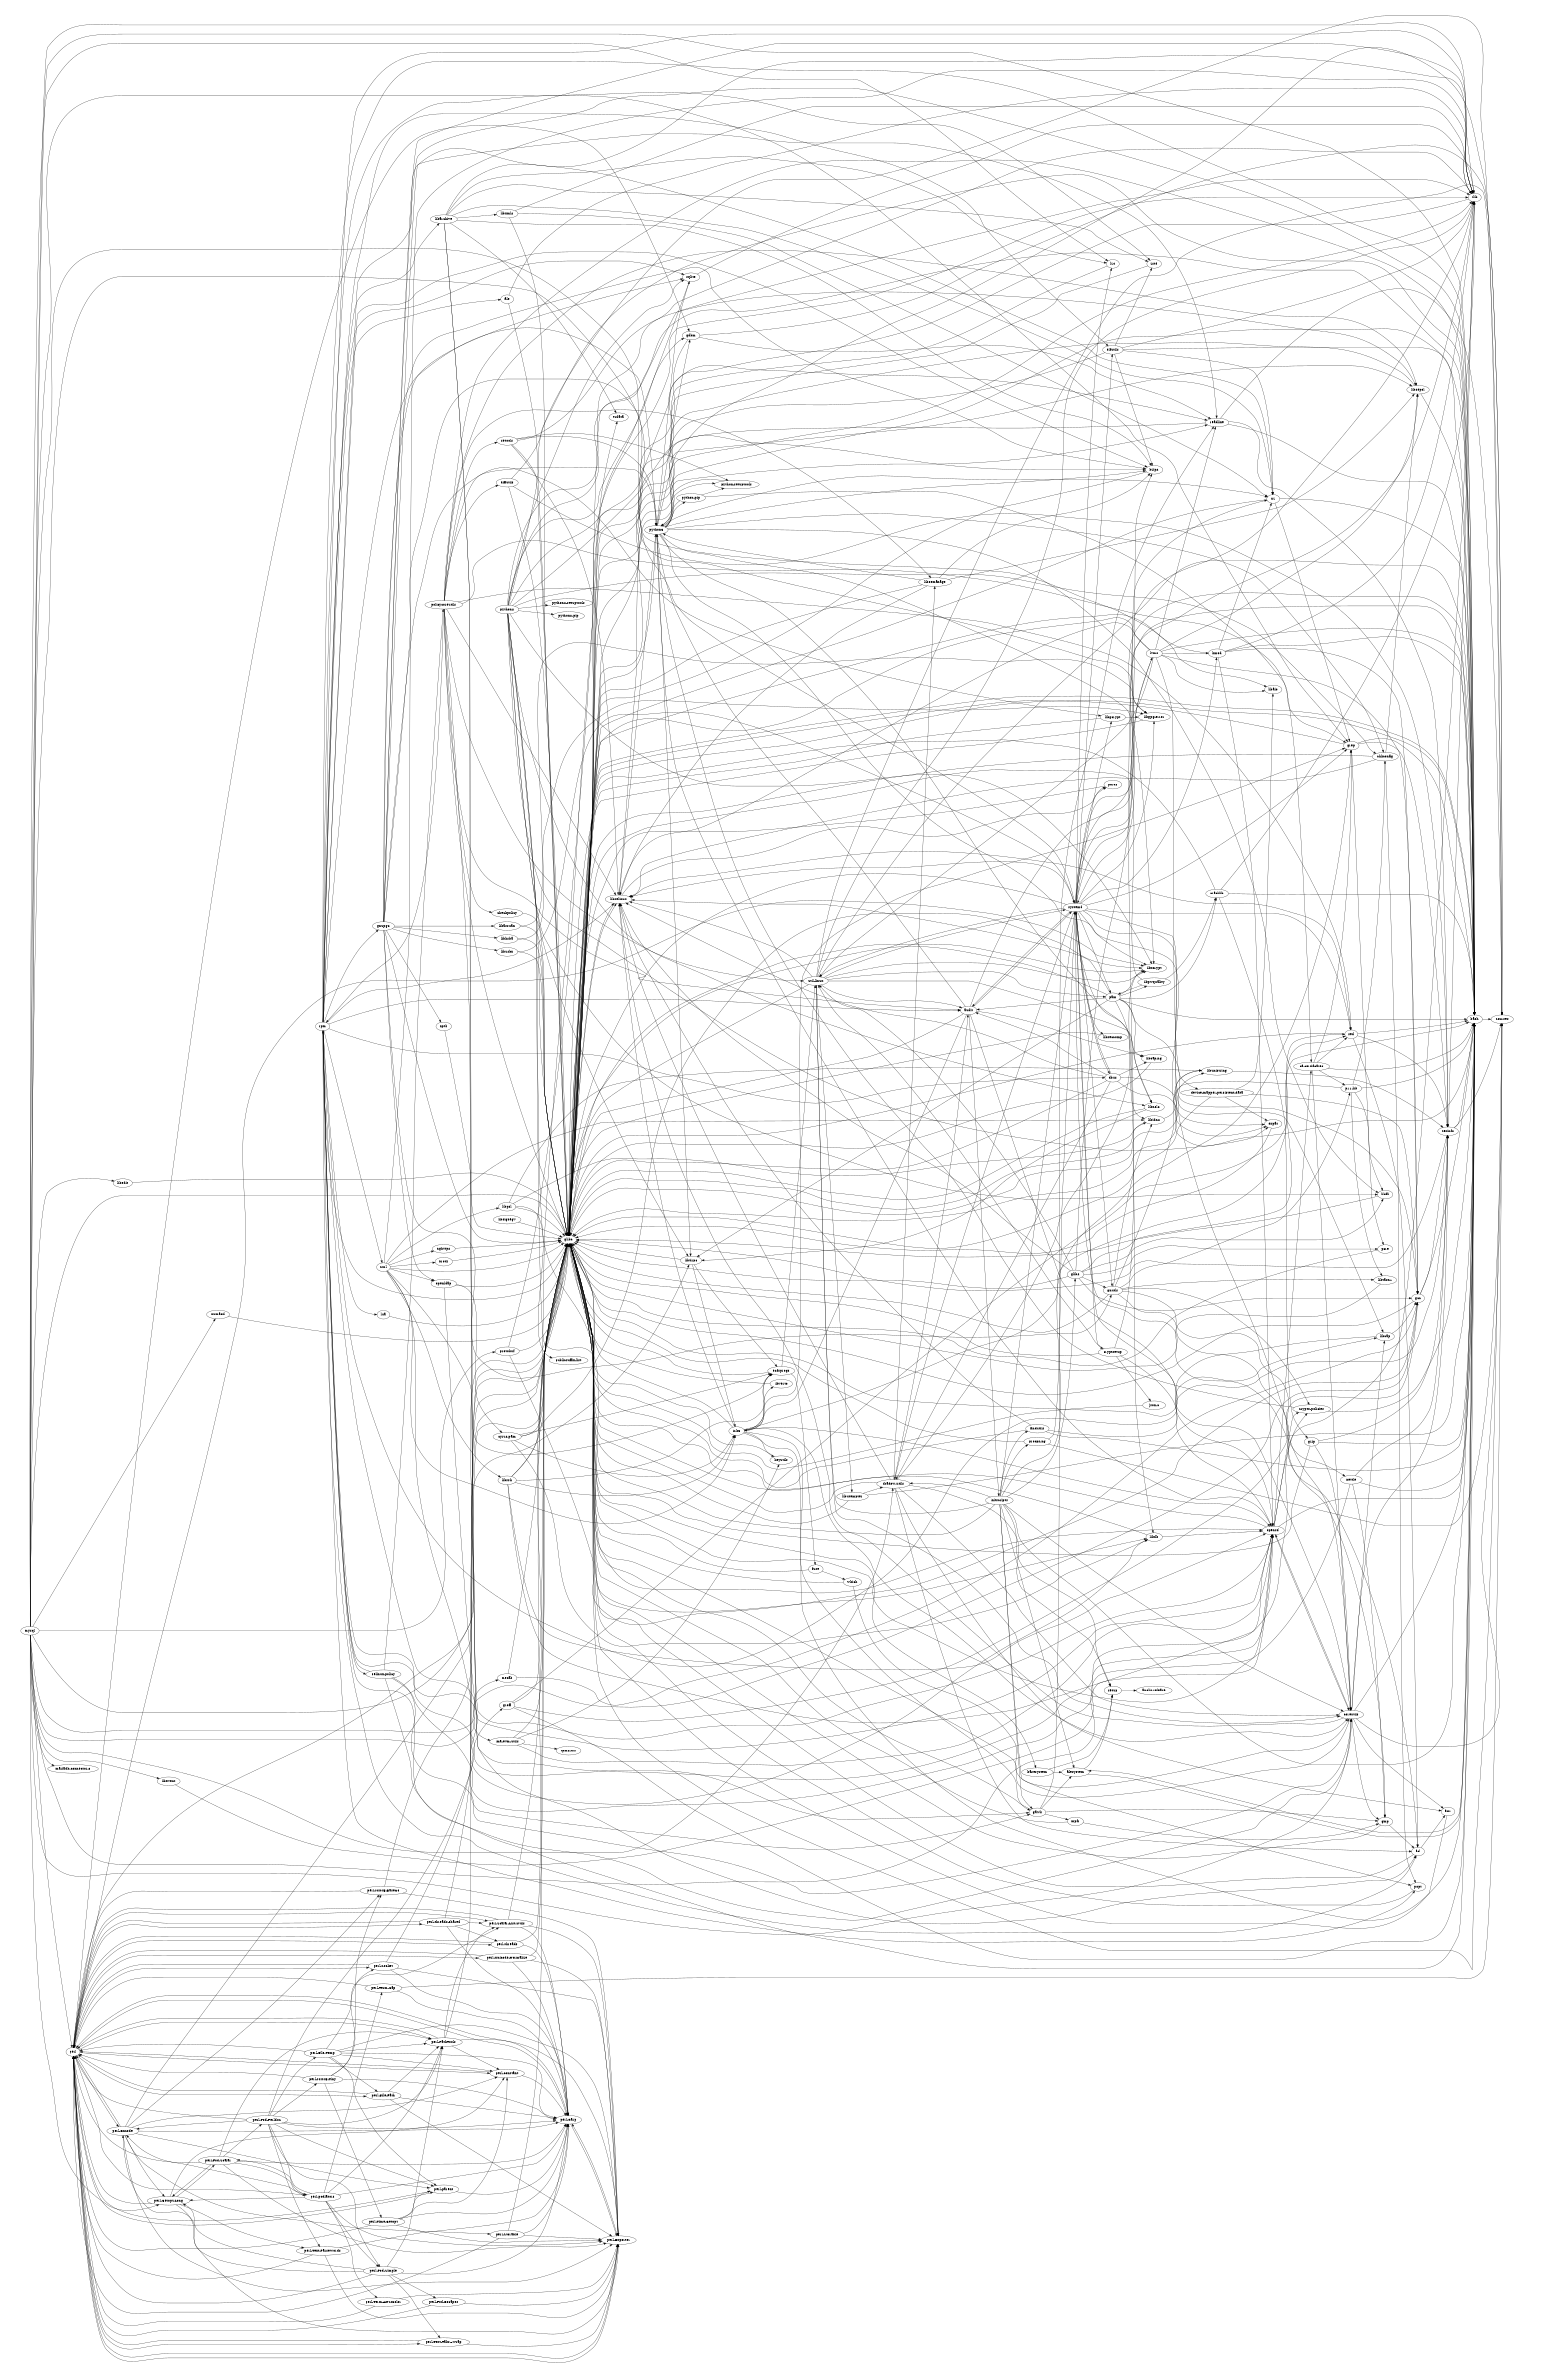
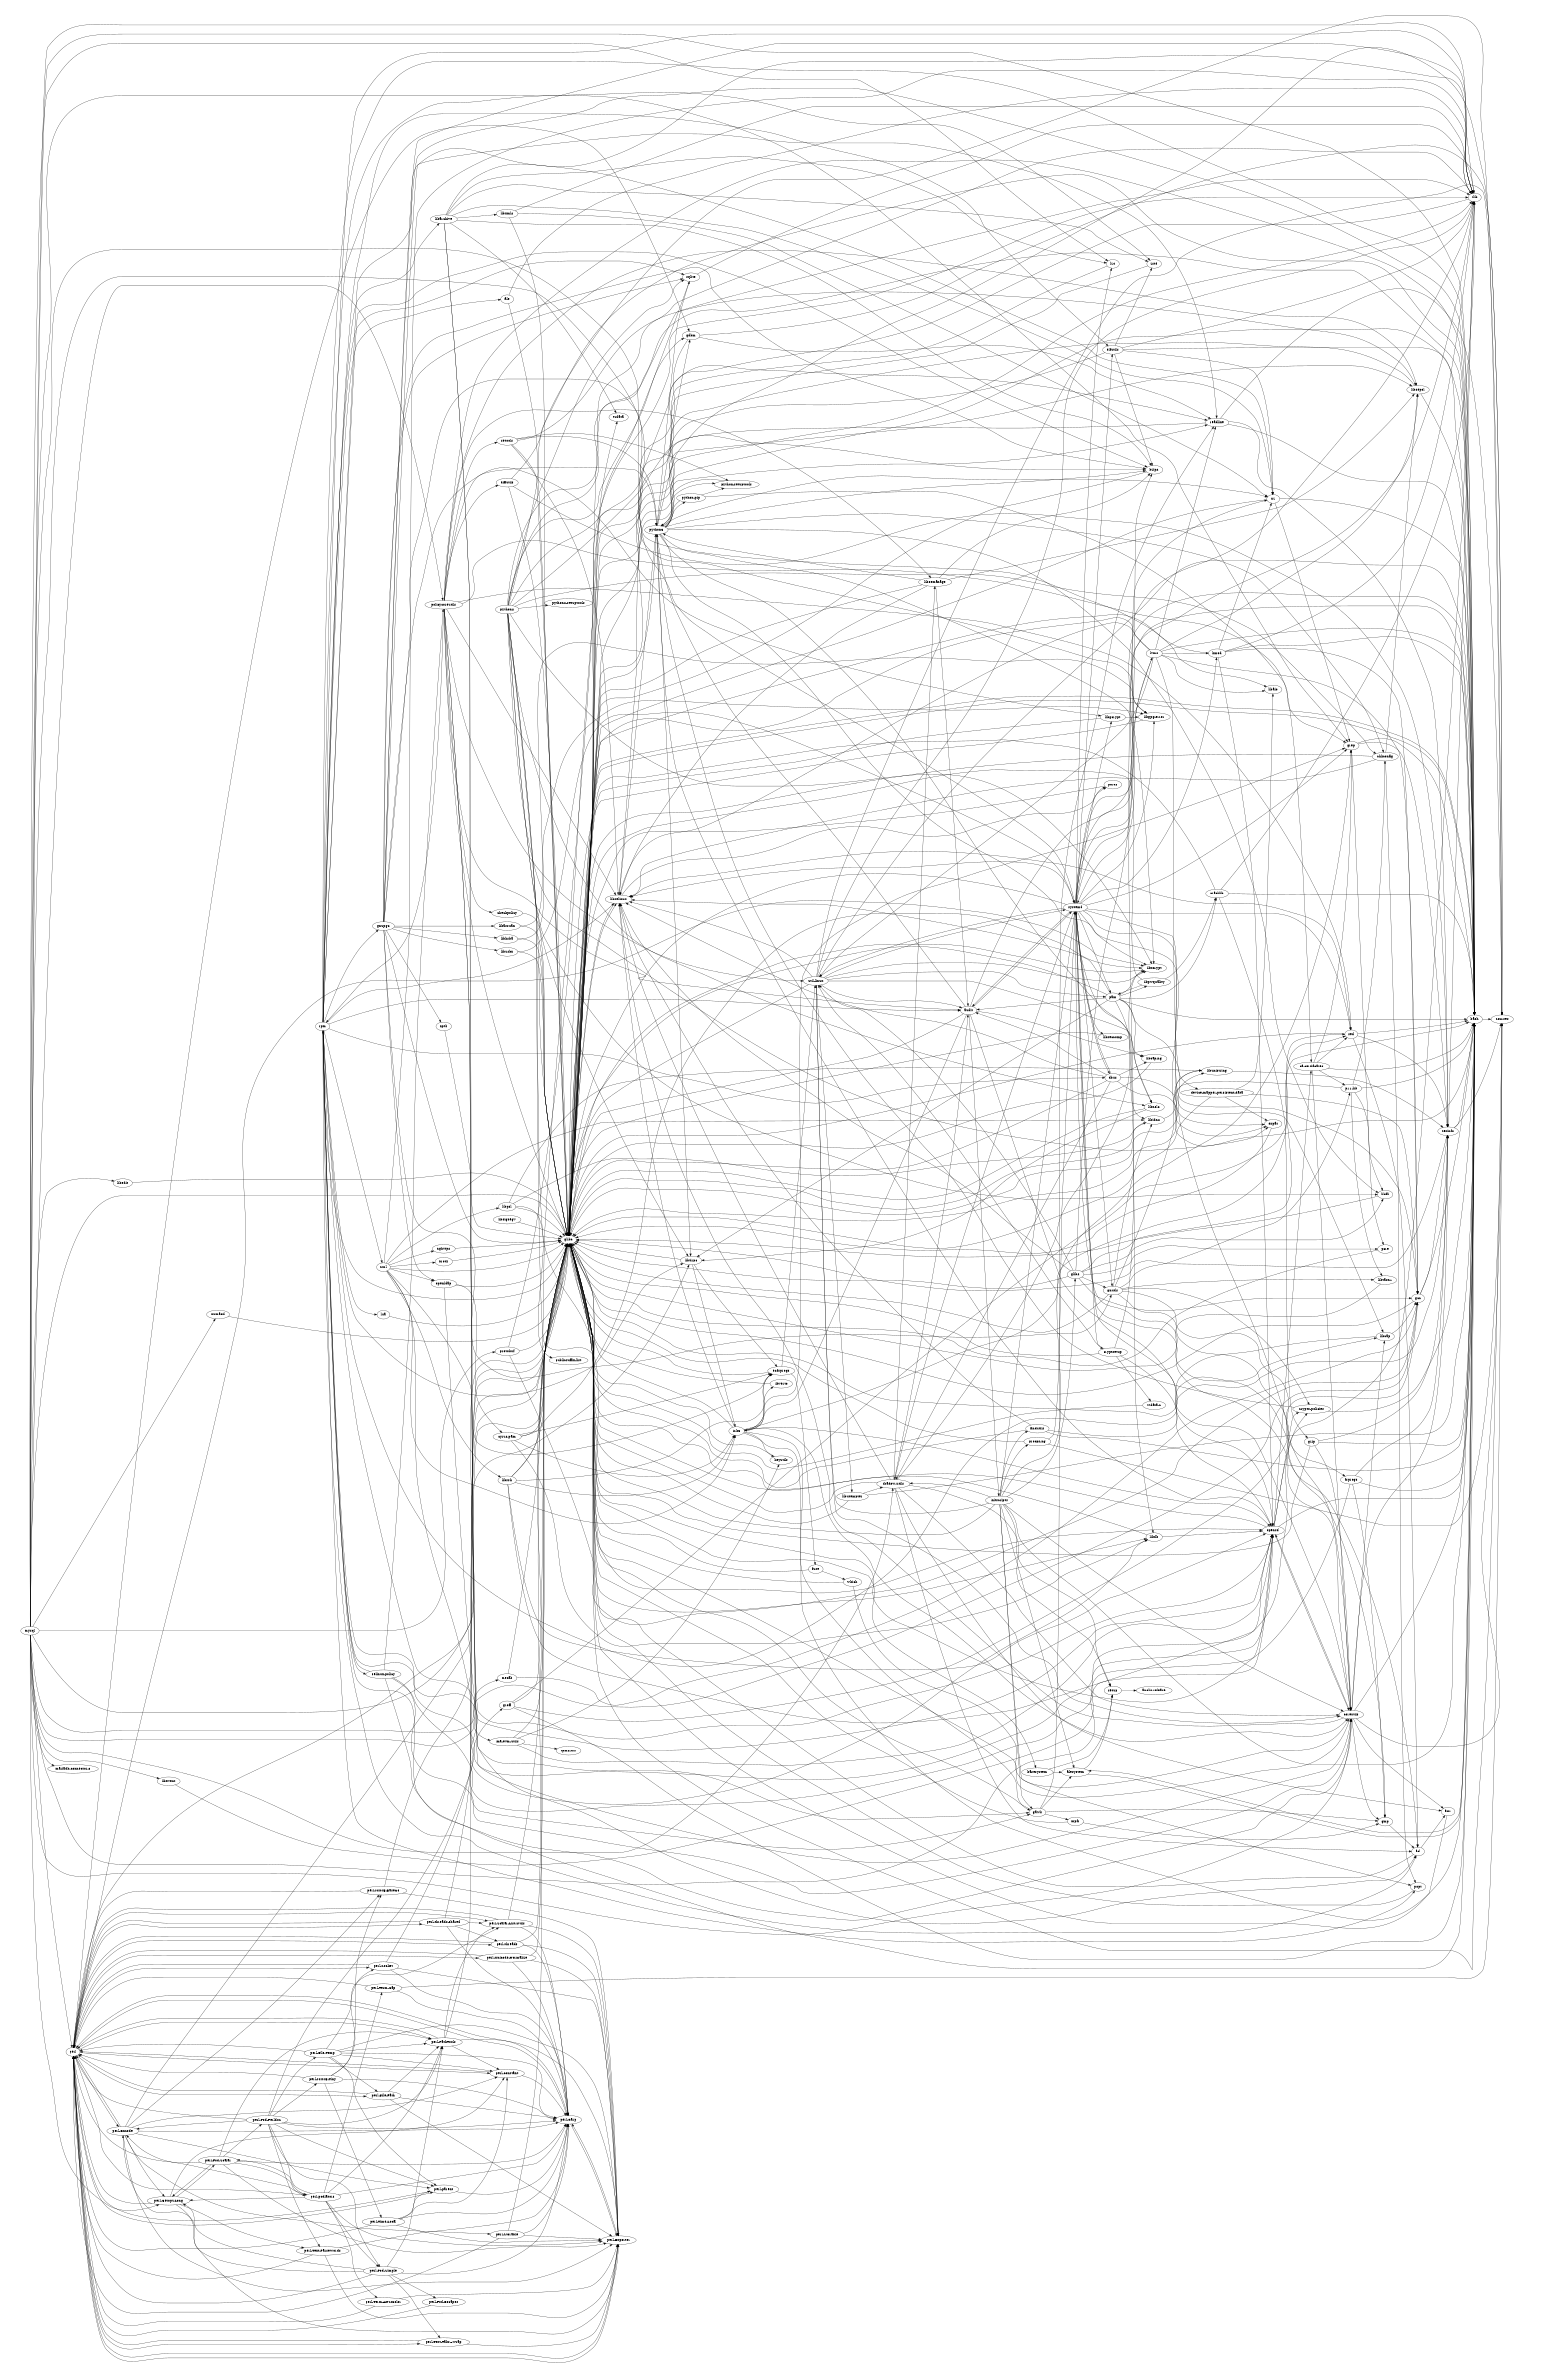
edge "rpm" -> "python3": now "rpm" -> "libtirpc"
node "python2-pip": removed
edge "mysql" -> "policycoreutils": added
edge "grep" -> "glibc": removed
edge "libsemanage" -> "audit": added
edge "systemd" -> "coreutils": added
node "json-c": label "json-c" -> "tzdata-c"
node "nettle": label "nettle" -> "fsprogs"
edge "gmp" -> "glibc": removed
edge "policycoreutils" -> "coreutils": added
node "perl-Time-Getopt": label "perl-Time-Getopt" -> "perl-Time-Local"
edge "perl-Pod-Escapes" -> "perl-Exporter": now "perl-threads" -> "perl-Exporter"
